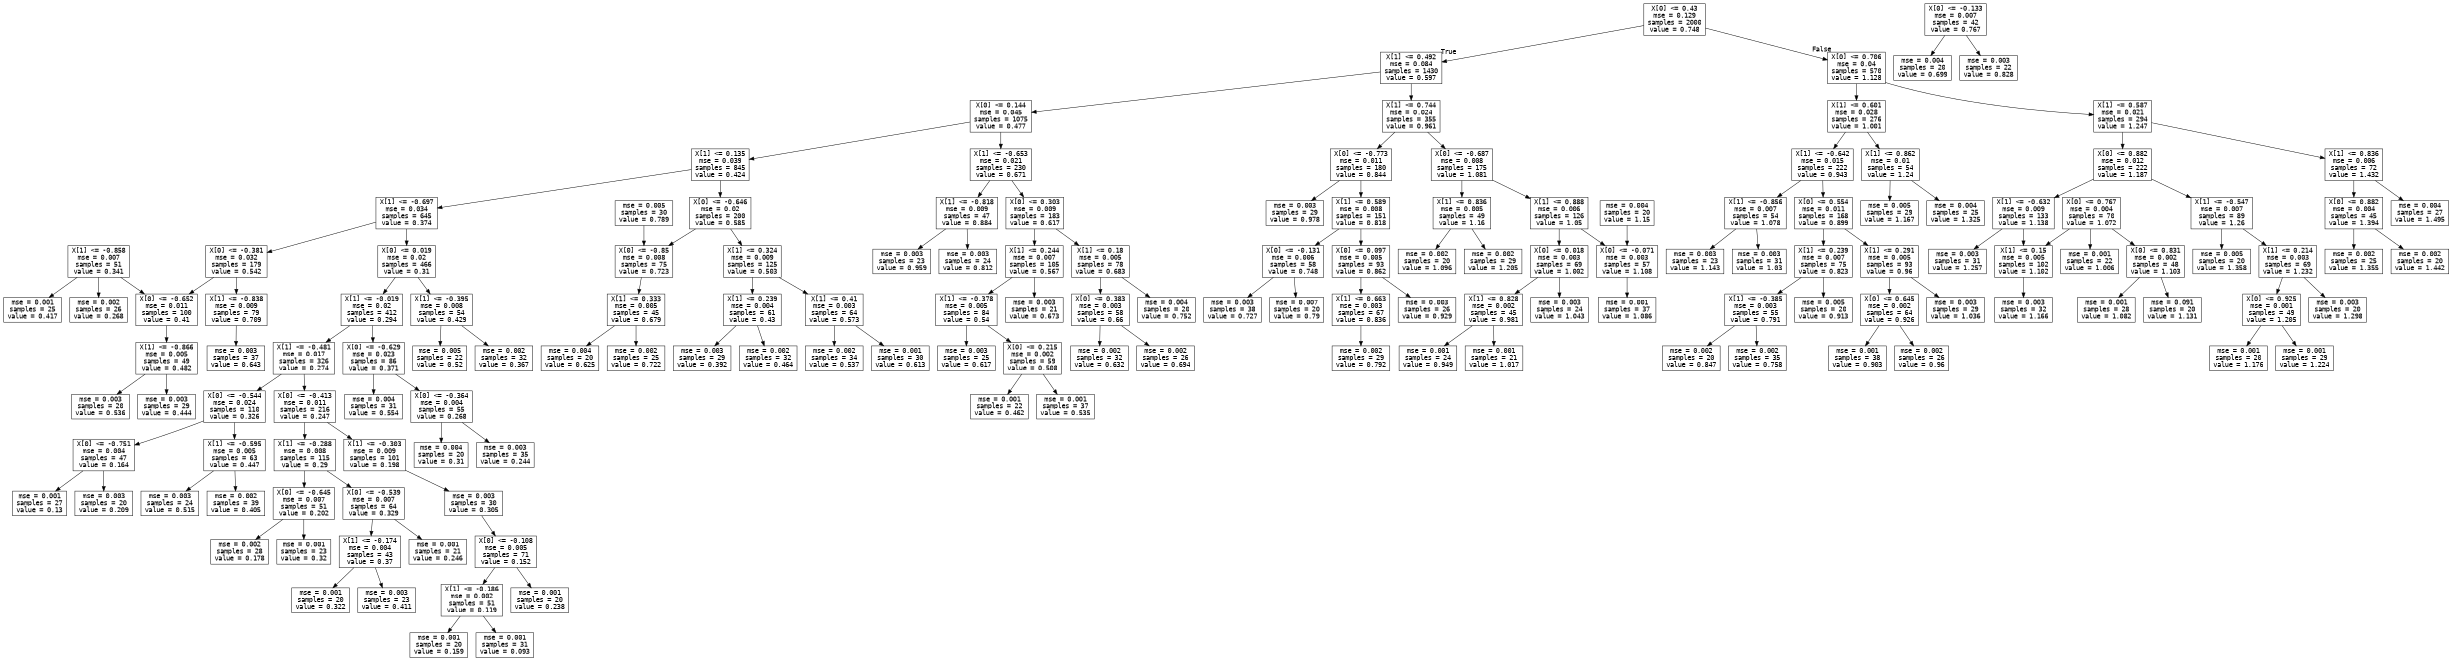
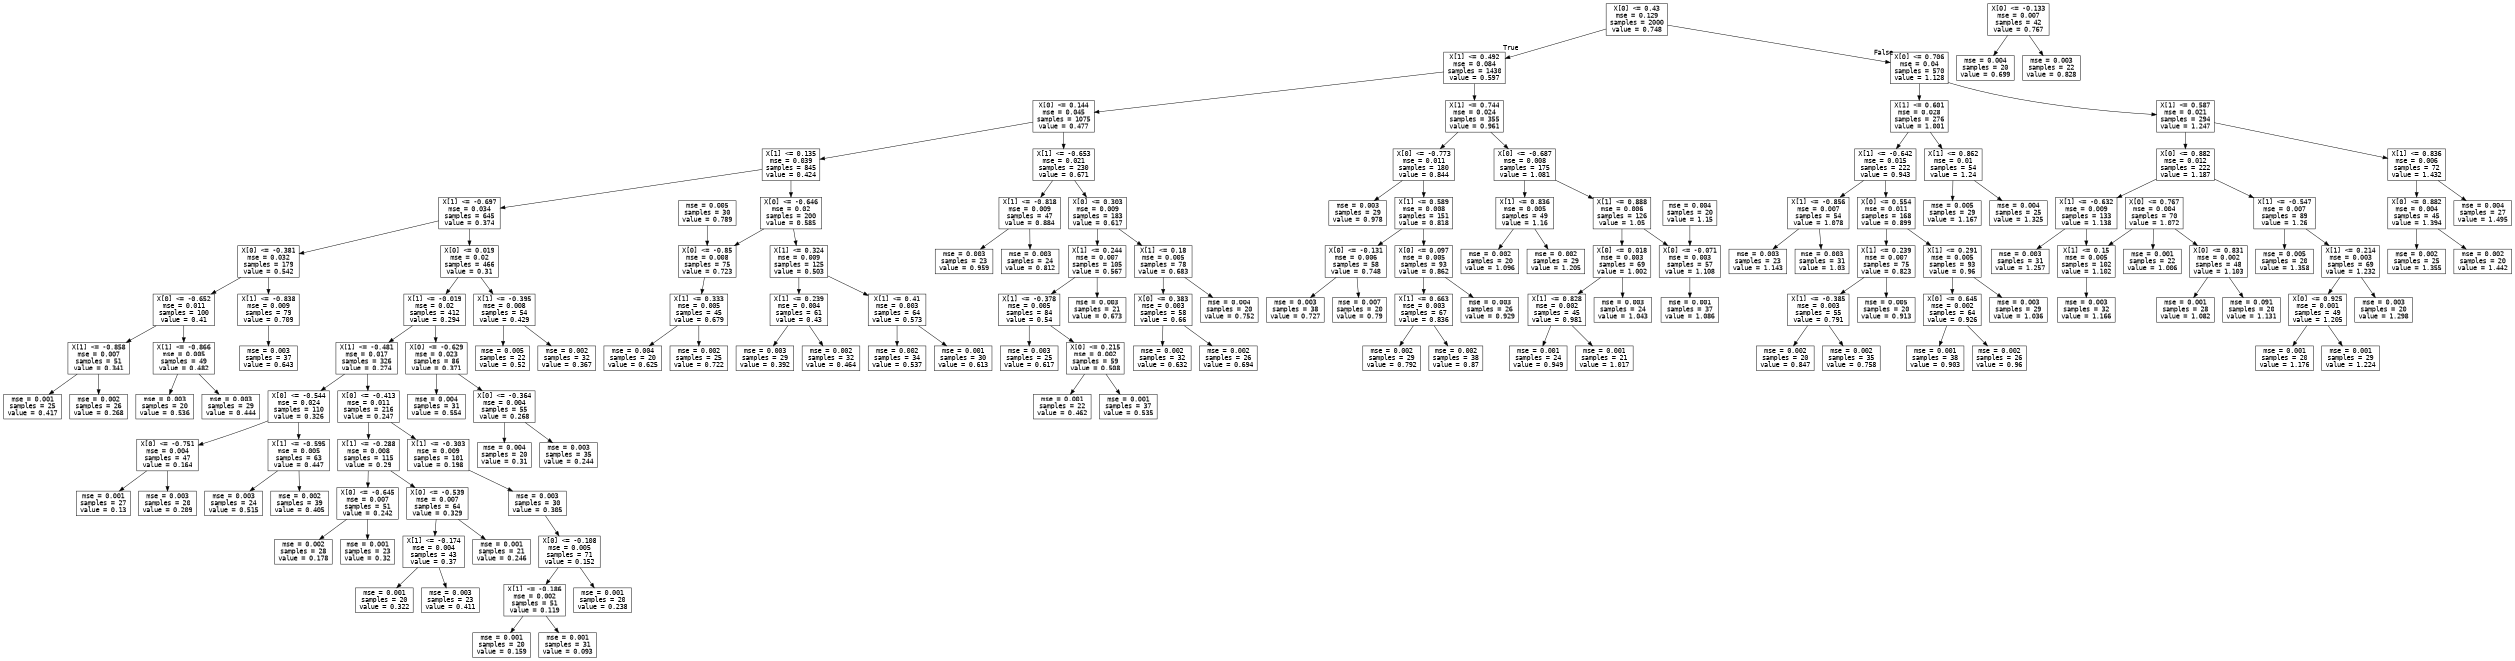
edge "X[1] <= -0.858 mse = 0.007 samples = 51 value = 0.341" -> "X[0] <= -0.652 mse = 0.011 samples = 100 value = 0.41": reversed
node "mse = 0.002 samples = 38 value = 0.87": added
node "X[0] <= -0.645 mse = 0.007 samples = 51 value = 0.202": label "X[0] <= -0.645 mse = 0.007 samples = 51 value = 0.202" -> "X[0] <= -0.645 mse = 0.007 samples = 51 value = 0.242"
